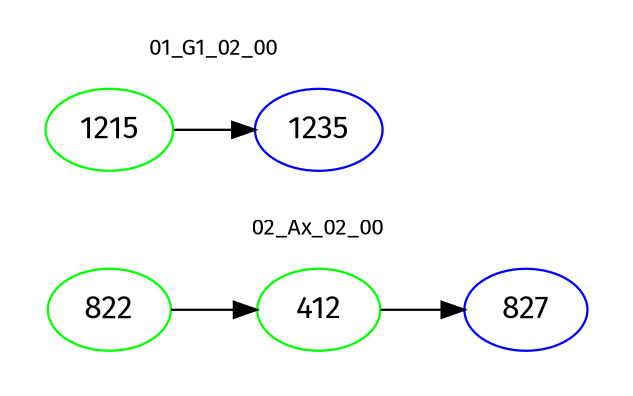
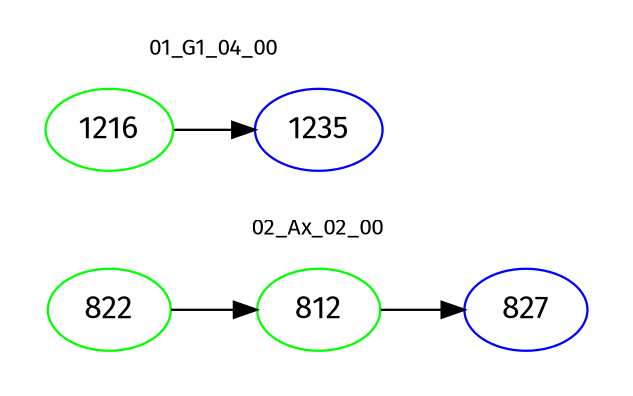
cluster "01_G1_02_00": label "01_G1_02_00" -> "01_G1_04_00"
node "1215": label "1215" -> "1216"
node "412": label "412" -> "812"
